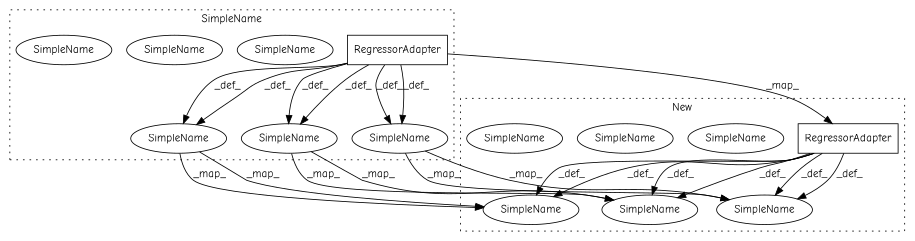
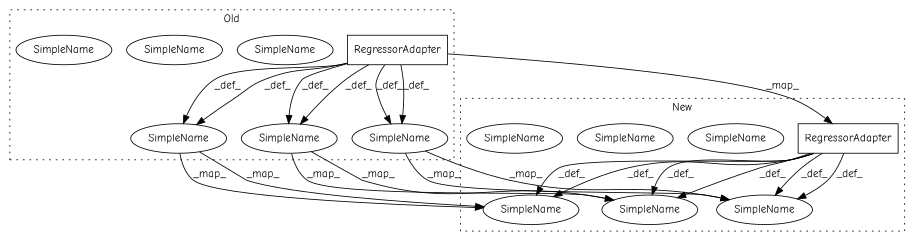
cluster "SimpleName": label "SimpleName" -> "Old"
